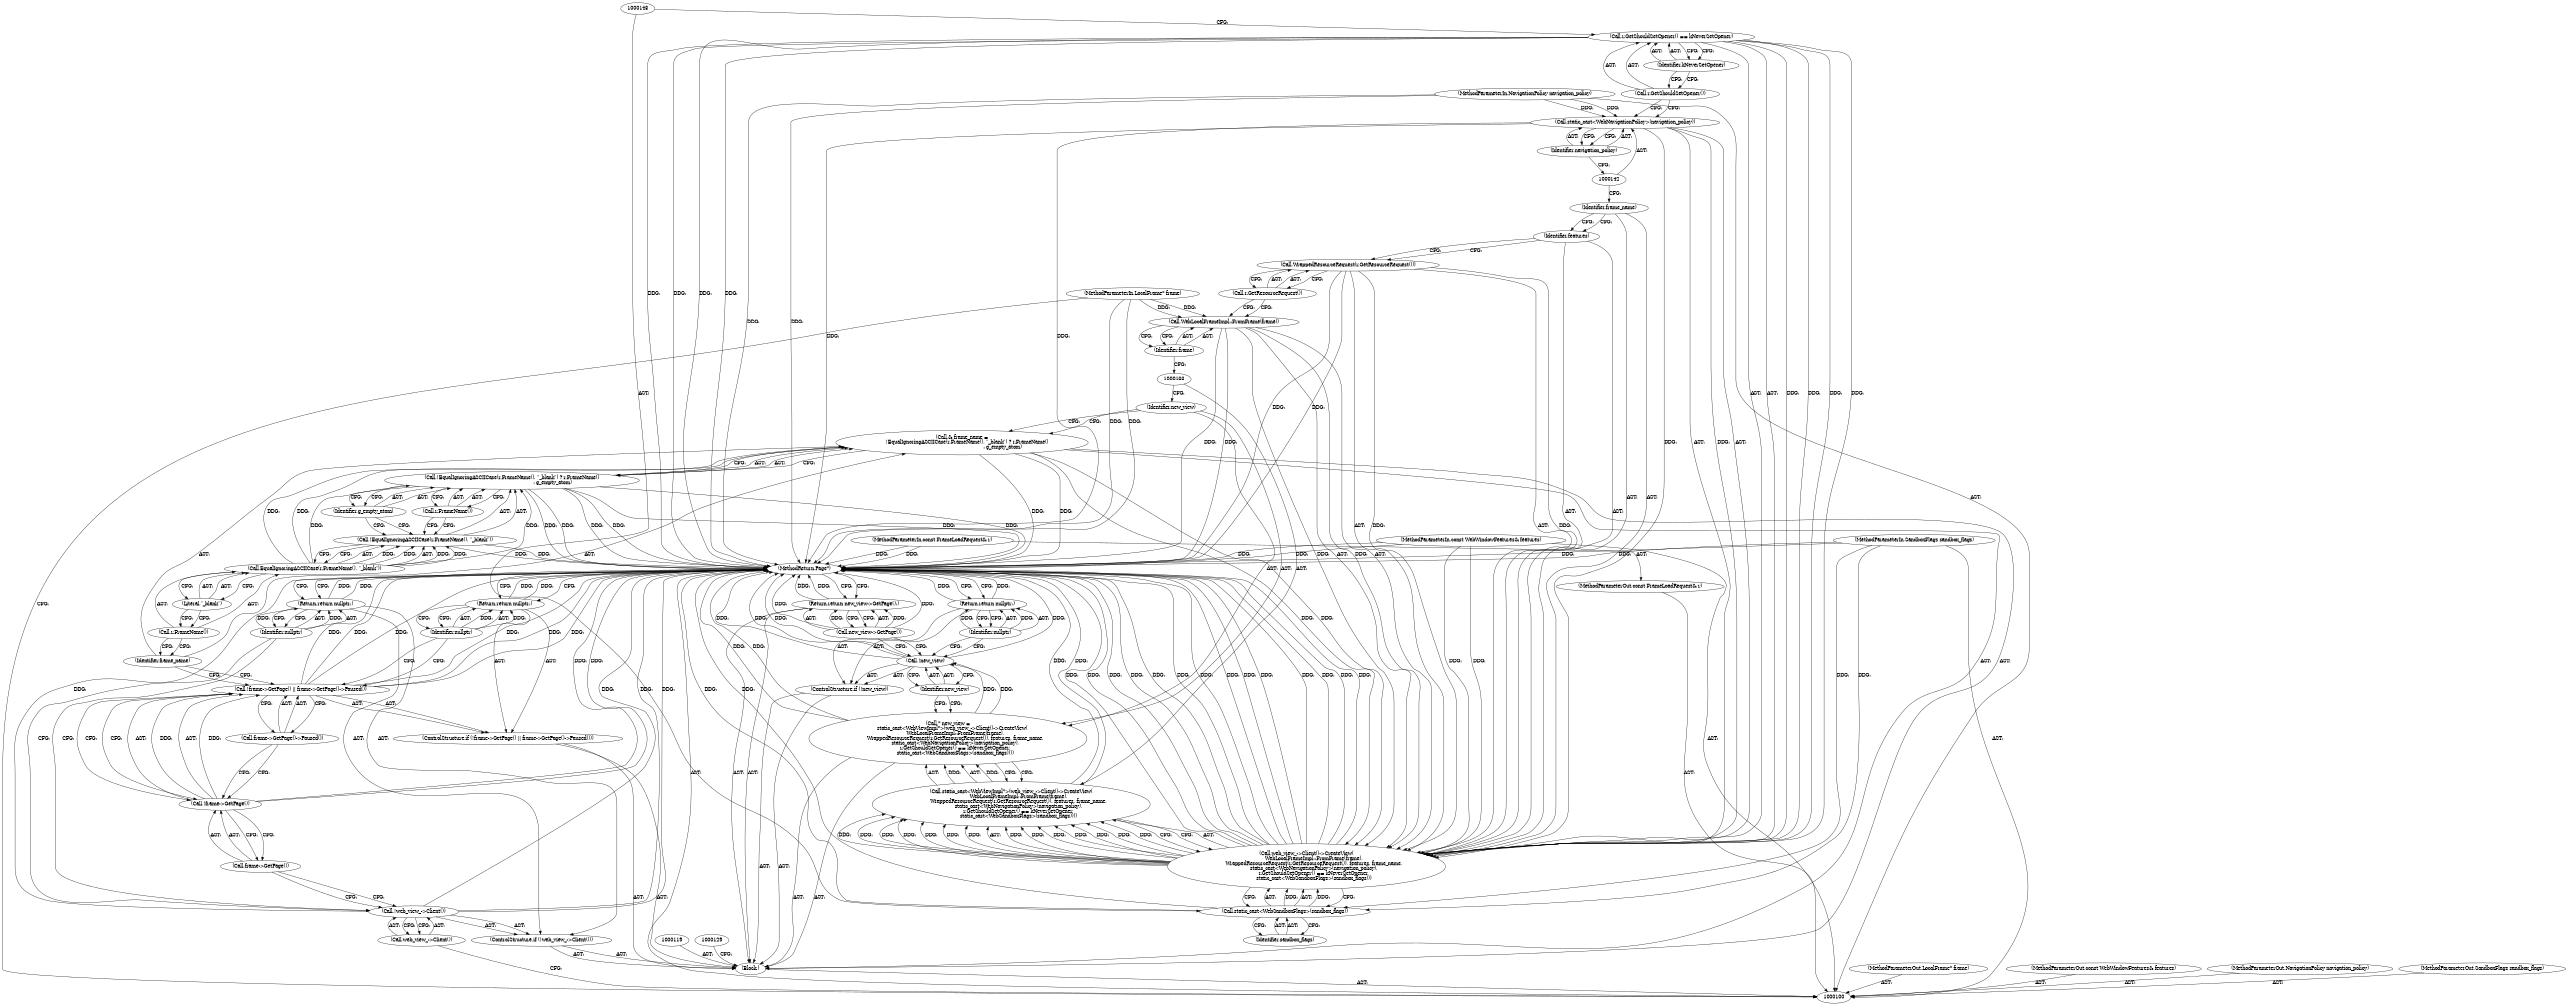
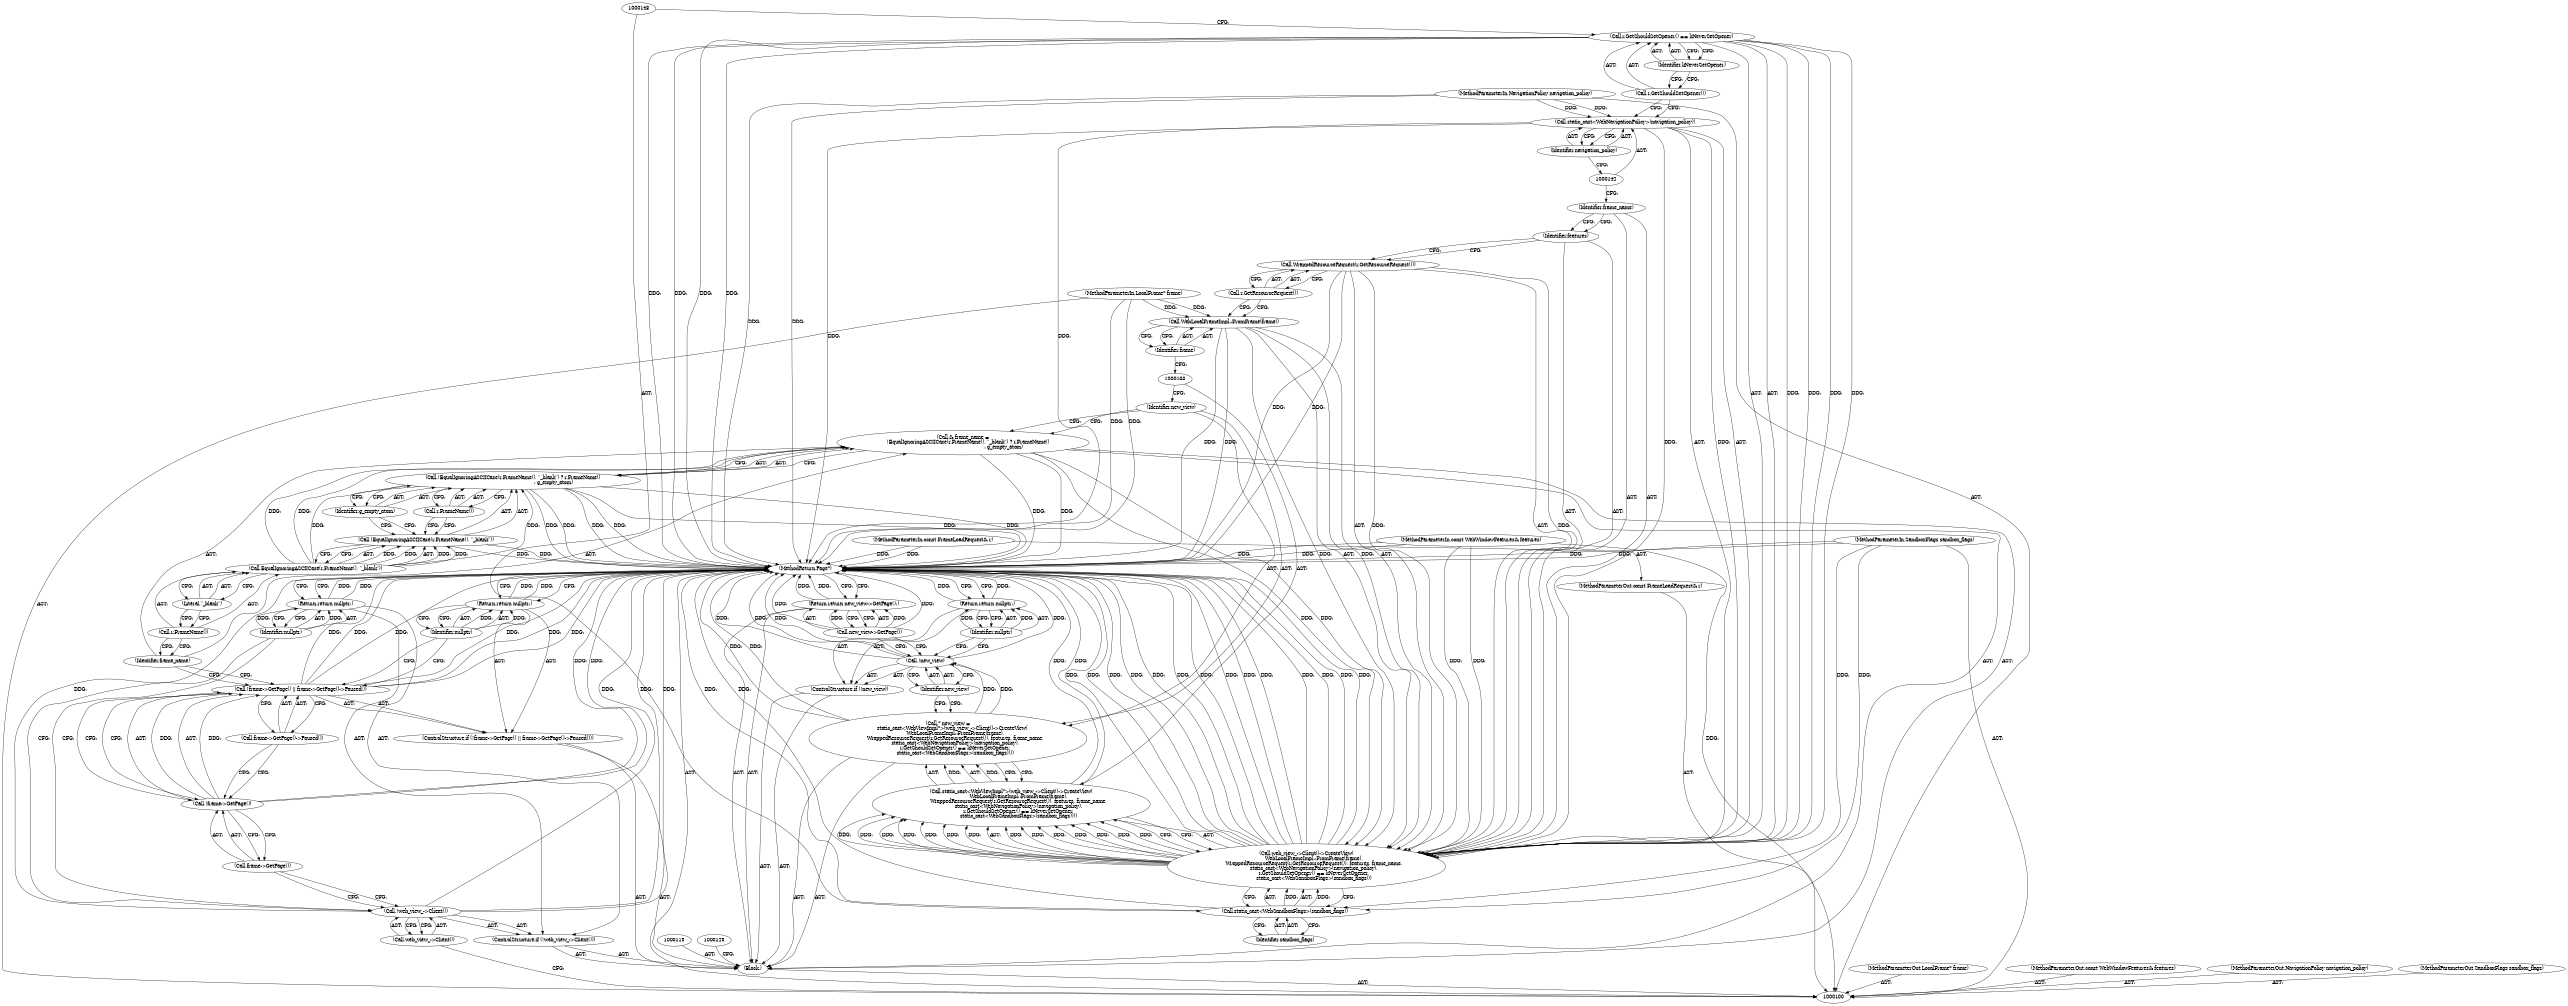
edge "(MethodParameterIn,LocalFrame* frame)" -> "1000100": label "CFG: " -> "AST: "
edge "(MethodParameterIn,const WebWindowFeatures& features)" -> "1000100": label "AST: " -> "DDG: "
